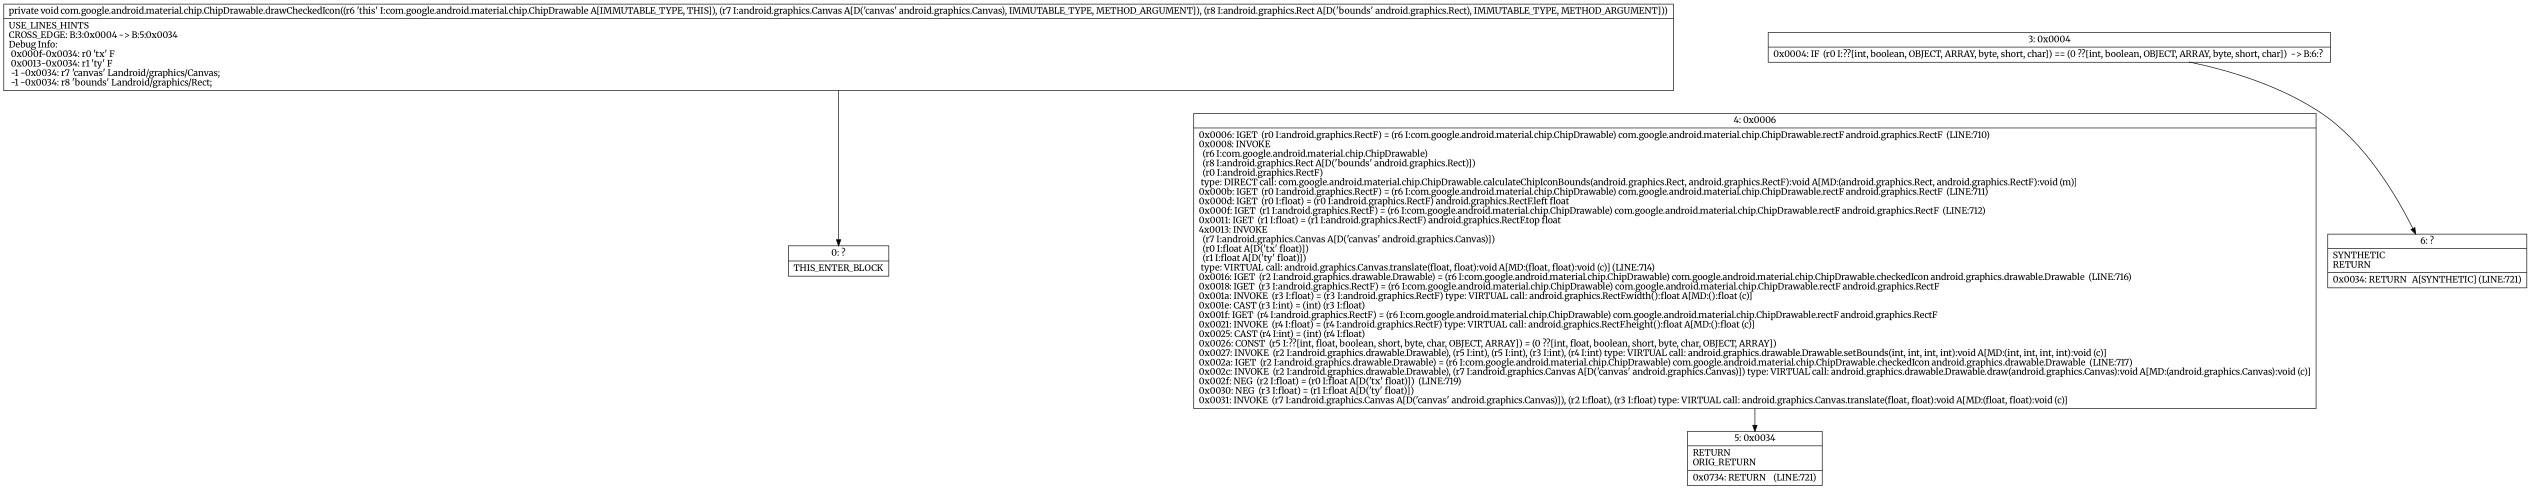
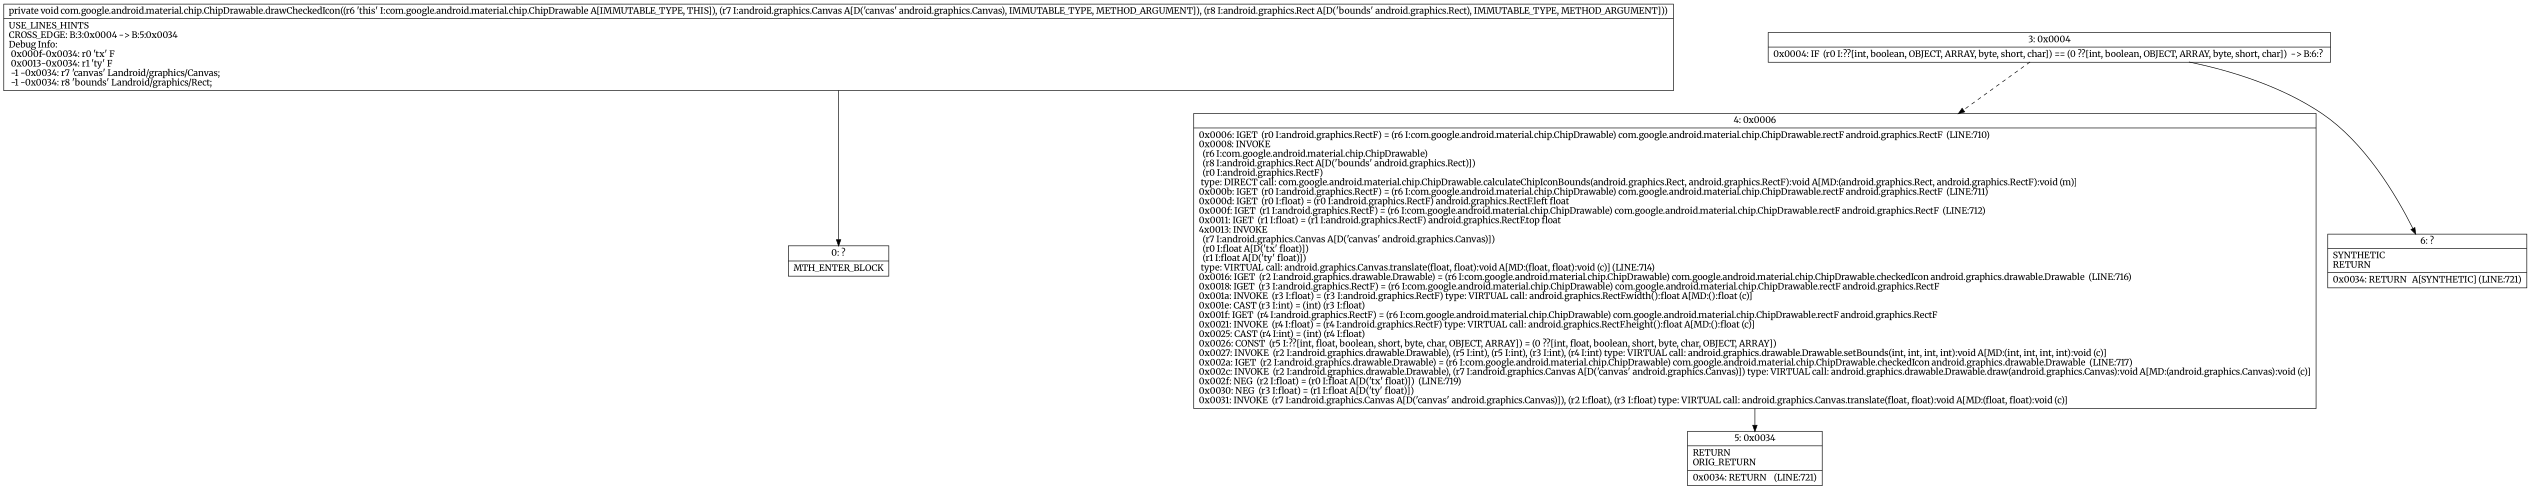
edge "3: 0x0004" -> "4: 0x0006": added
node "0: ?": text "THIS_ENTER_BLOCK" -> "MTH_ENTER_BLOCK"
node "5: 0x0034": text "0x0734: RETURN    (LINE:721)" -> "0x0034: RETURN    (LINE:721)"
